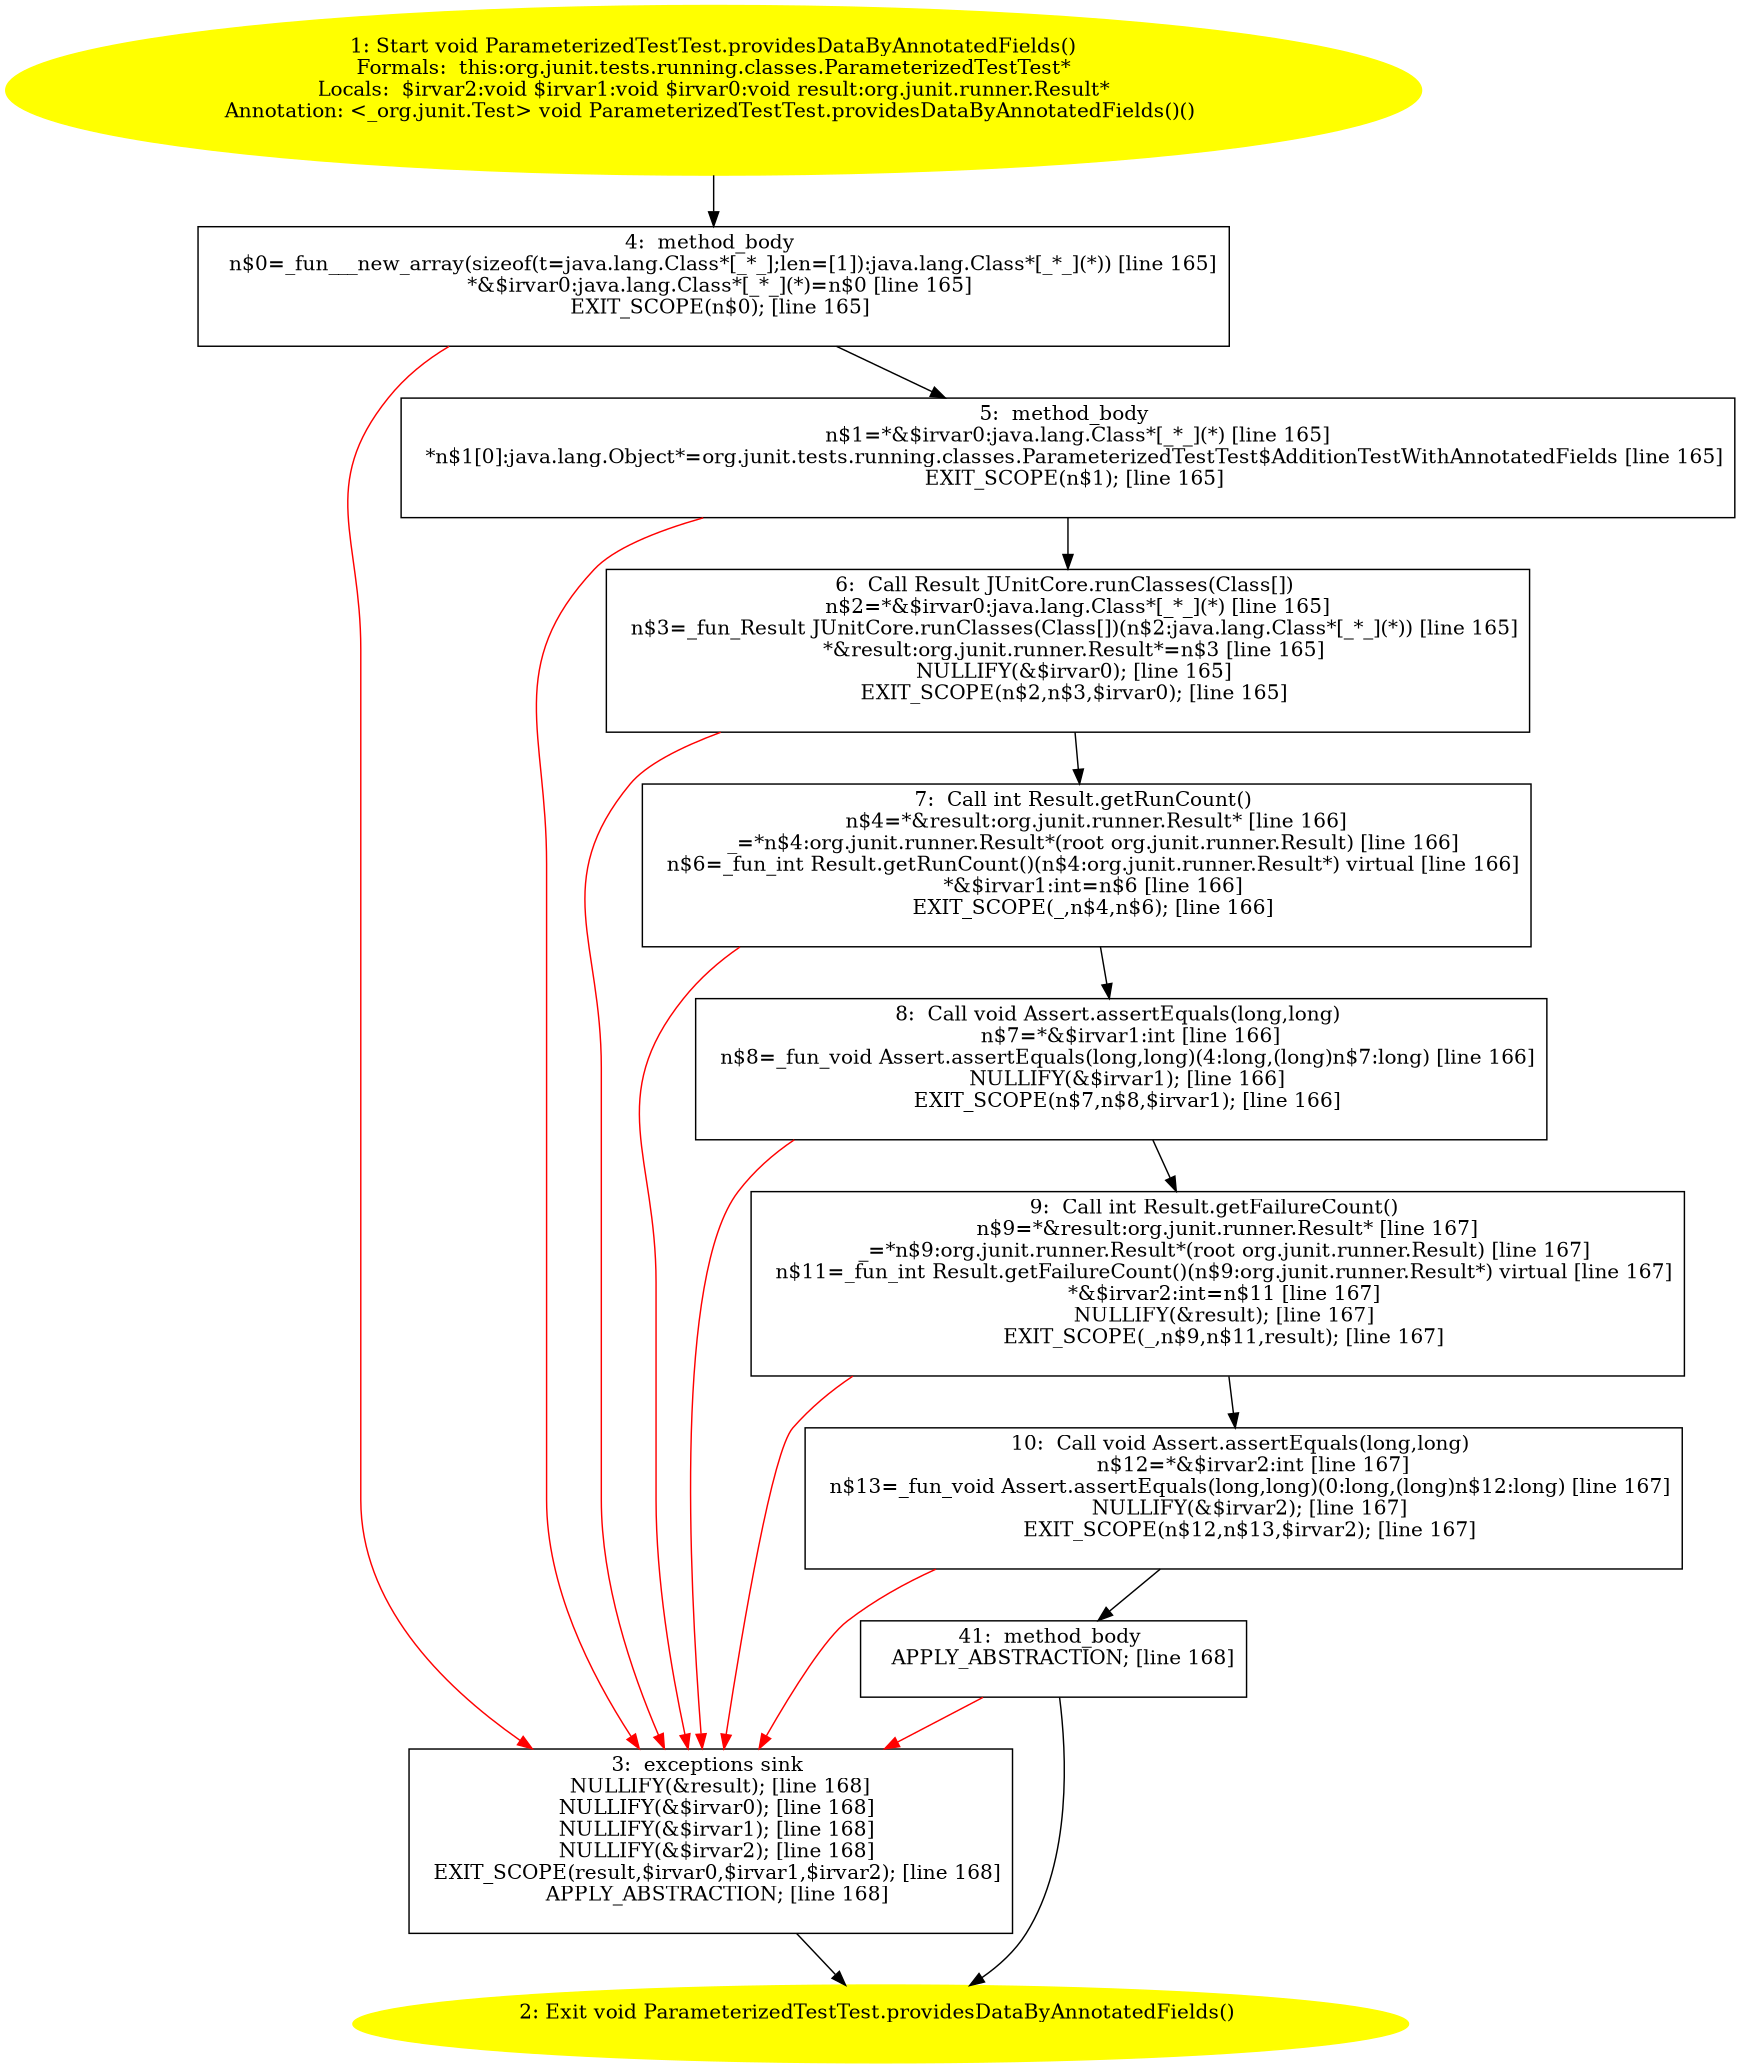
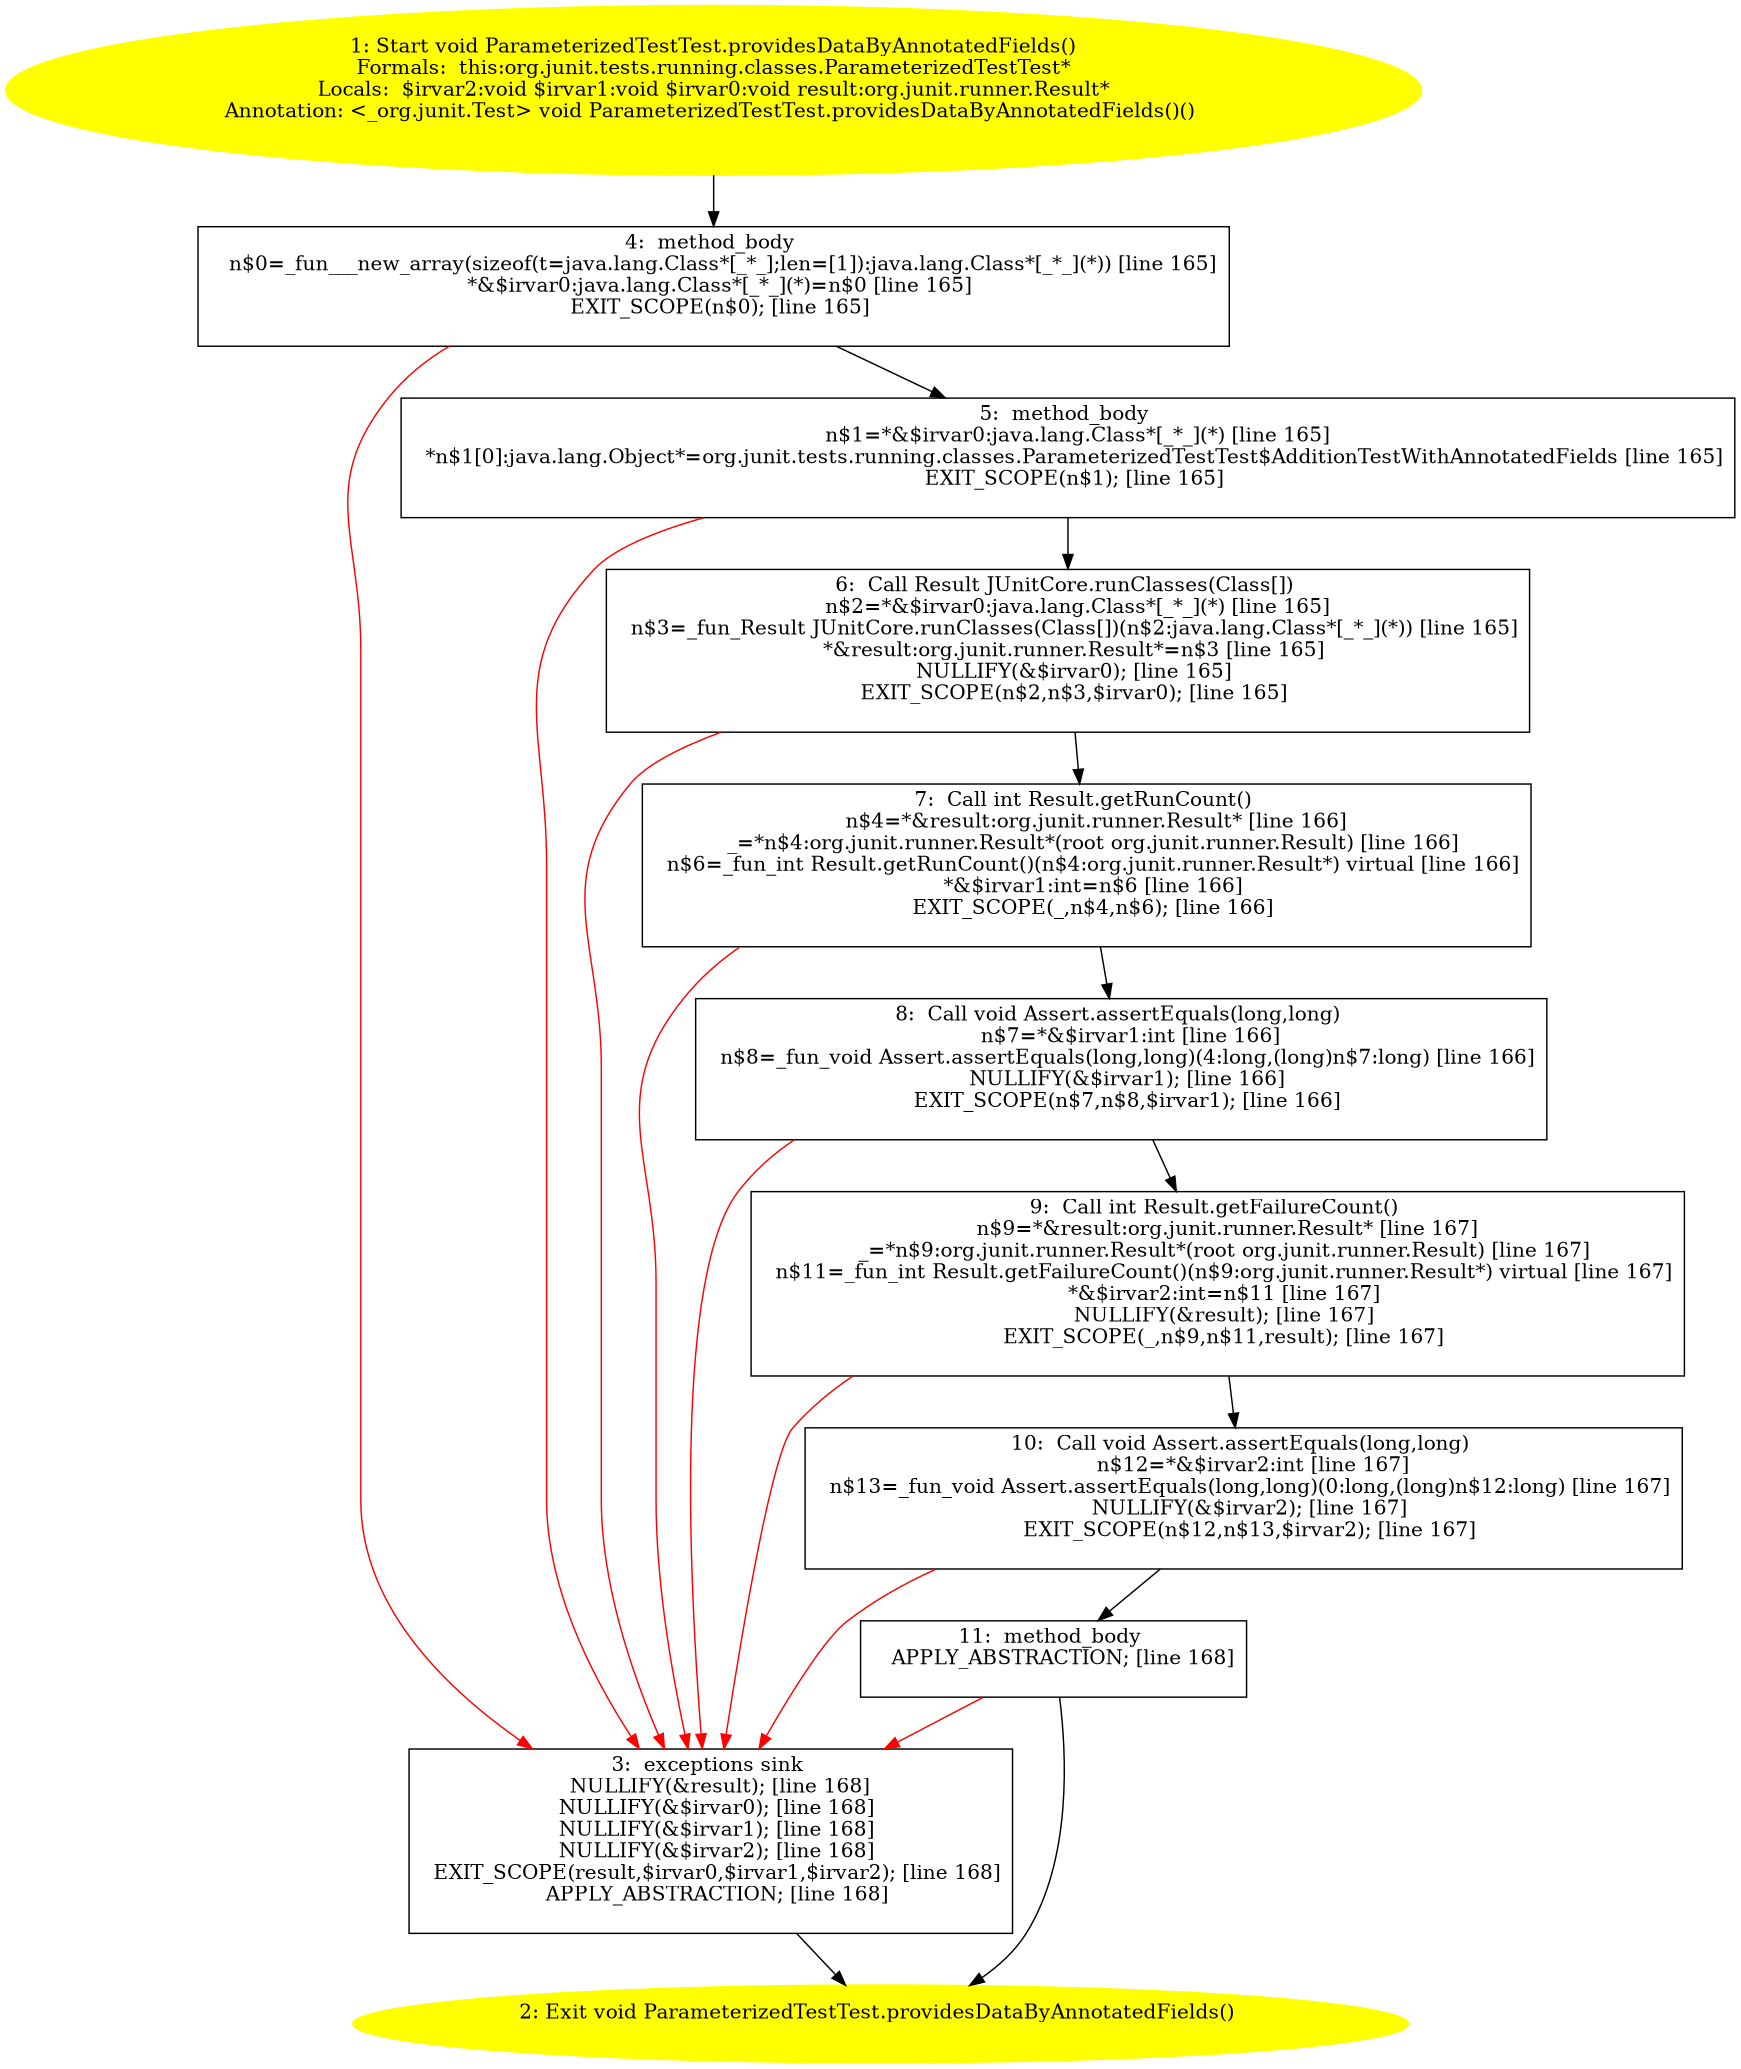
node "41:  method_body APPLY_ABSTRACTION; [line 168]": label "41:  method_body APPLY_ABSTRACTION; [line 168]" -> "11:  method_body APPLY_ABSTRACTION; [line 168]"
